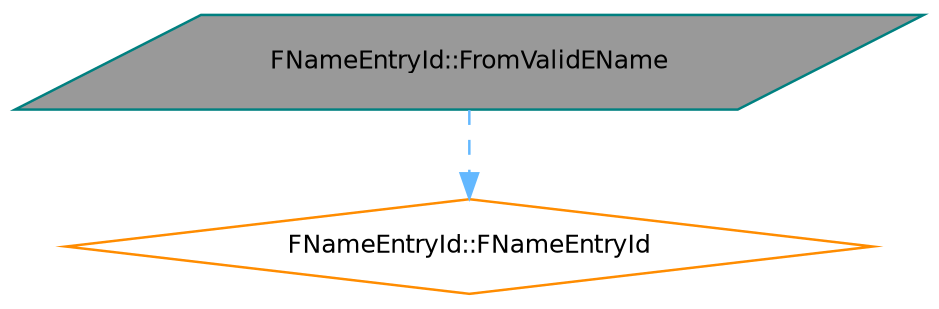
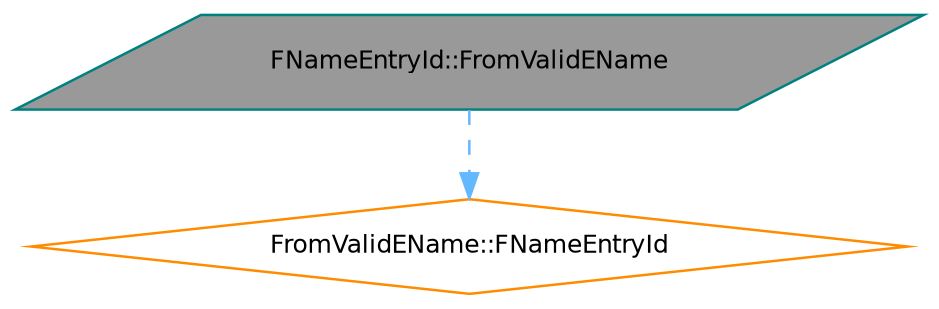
node "FNameEntryId::FNameEntryId": label "FNameEntryId::FNameEntryId" -> "FromValidEName::FNameEntryId"
